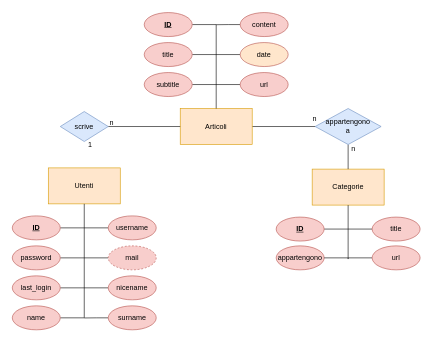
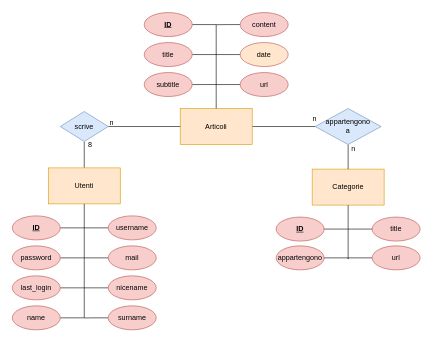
node "1": label "1" -> "8"
edge "scrive" -- "Utenti": added
node "mail": style dashed -> solid
